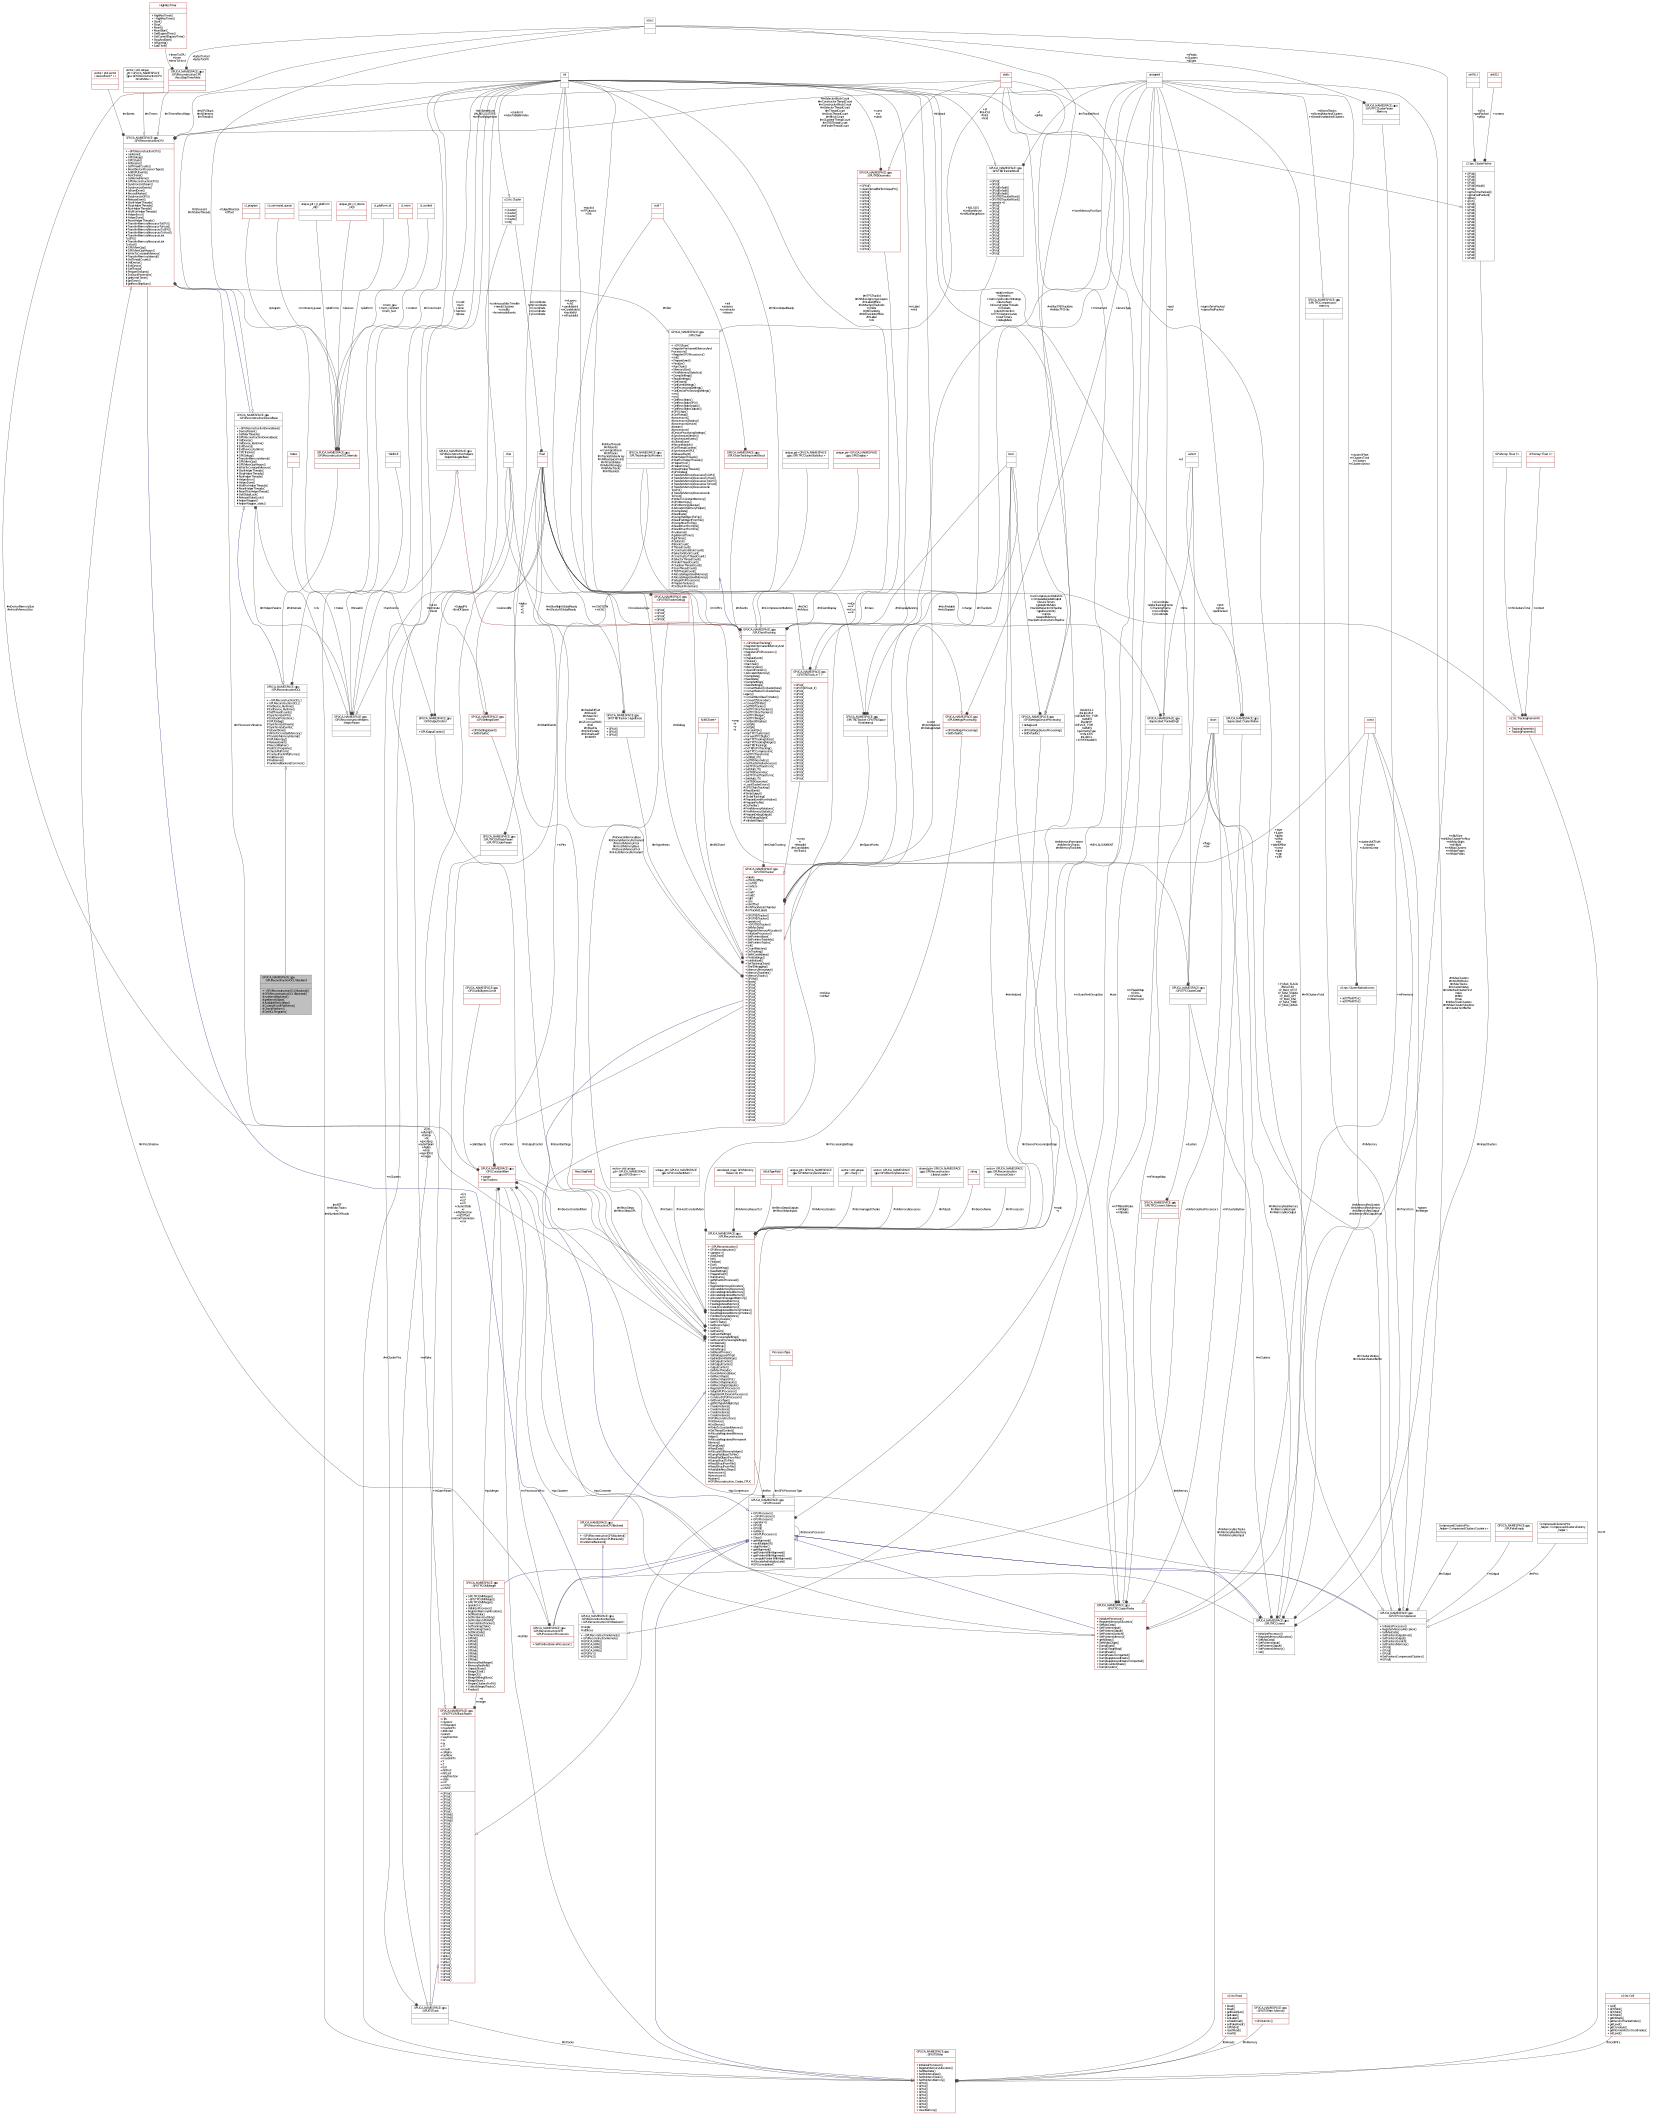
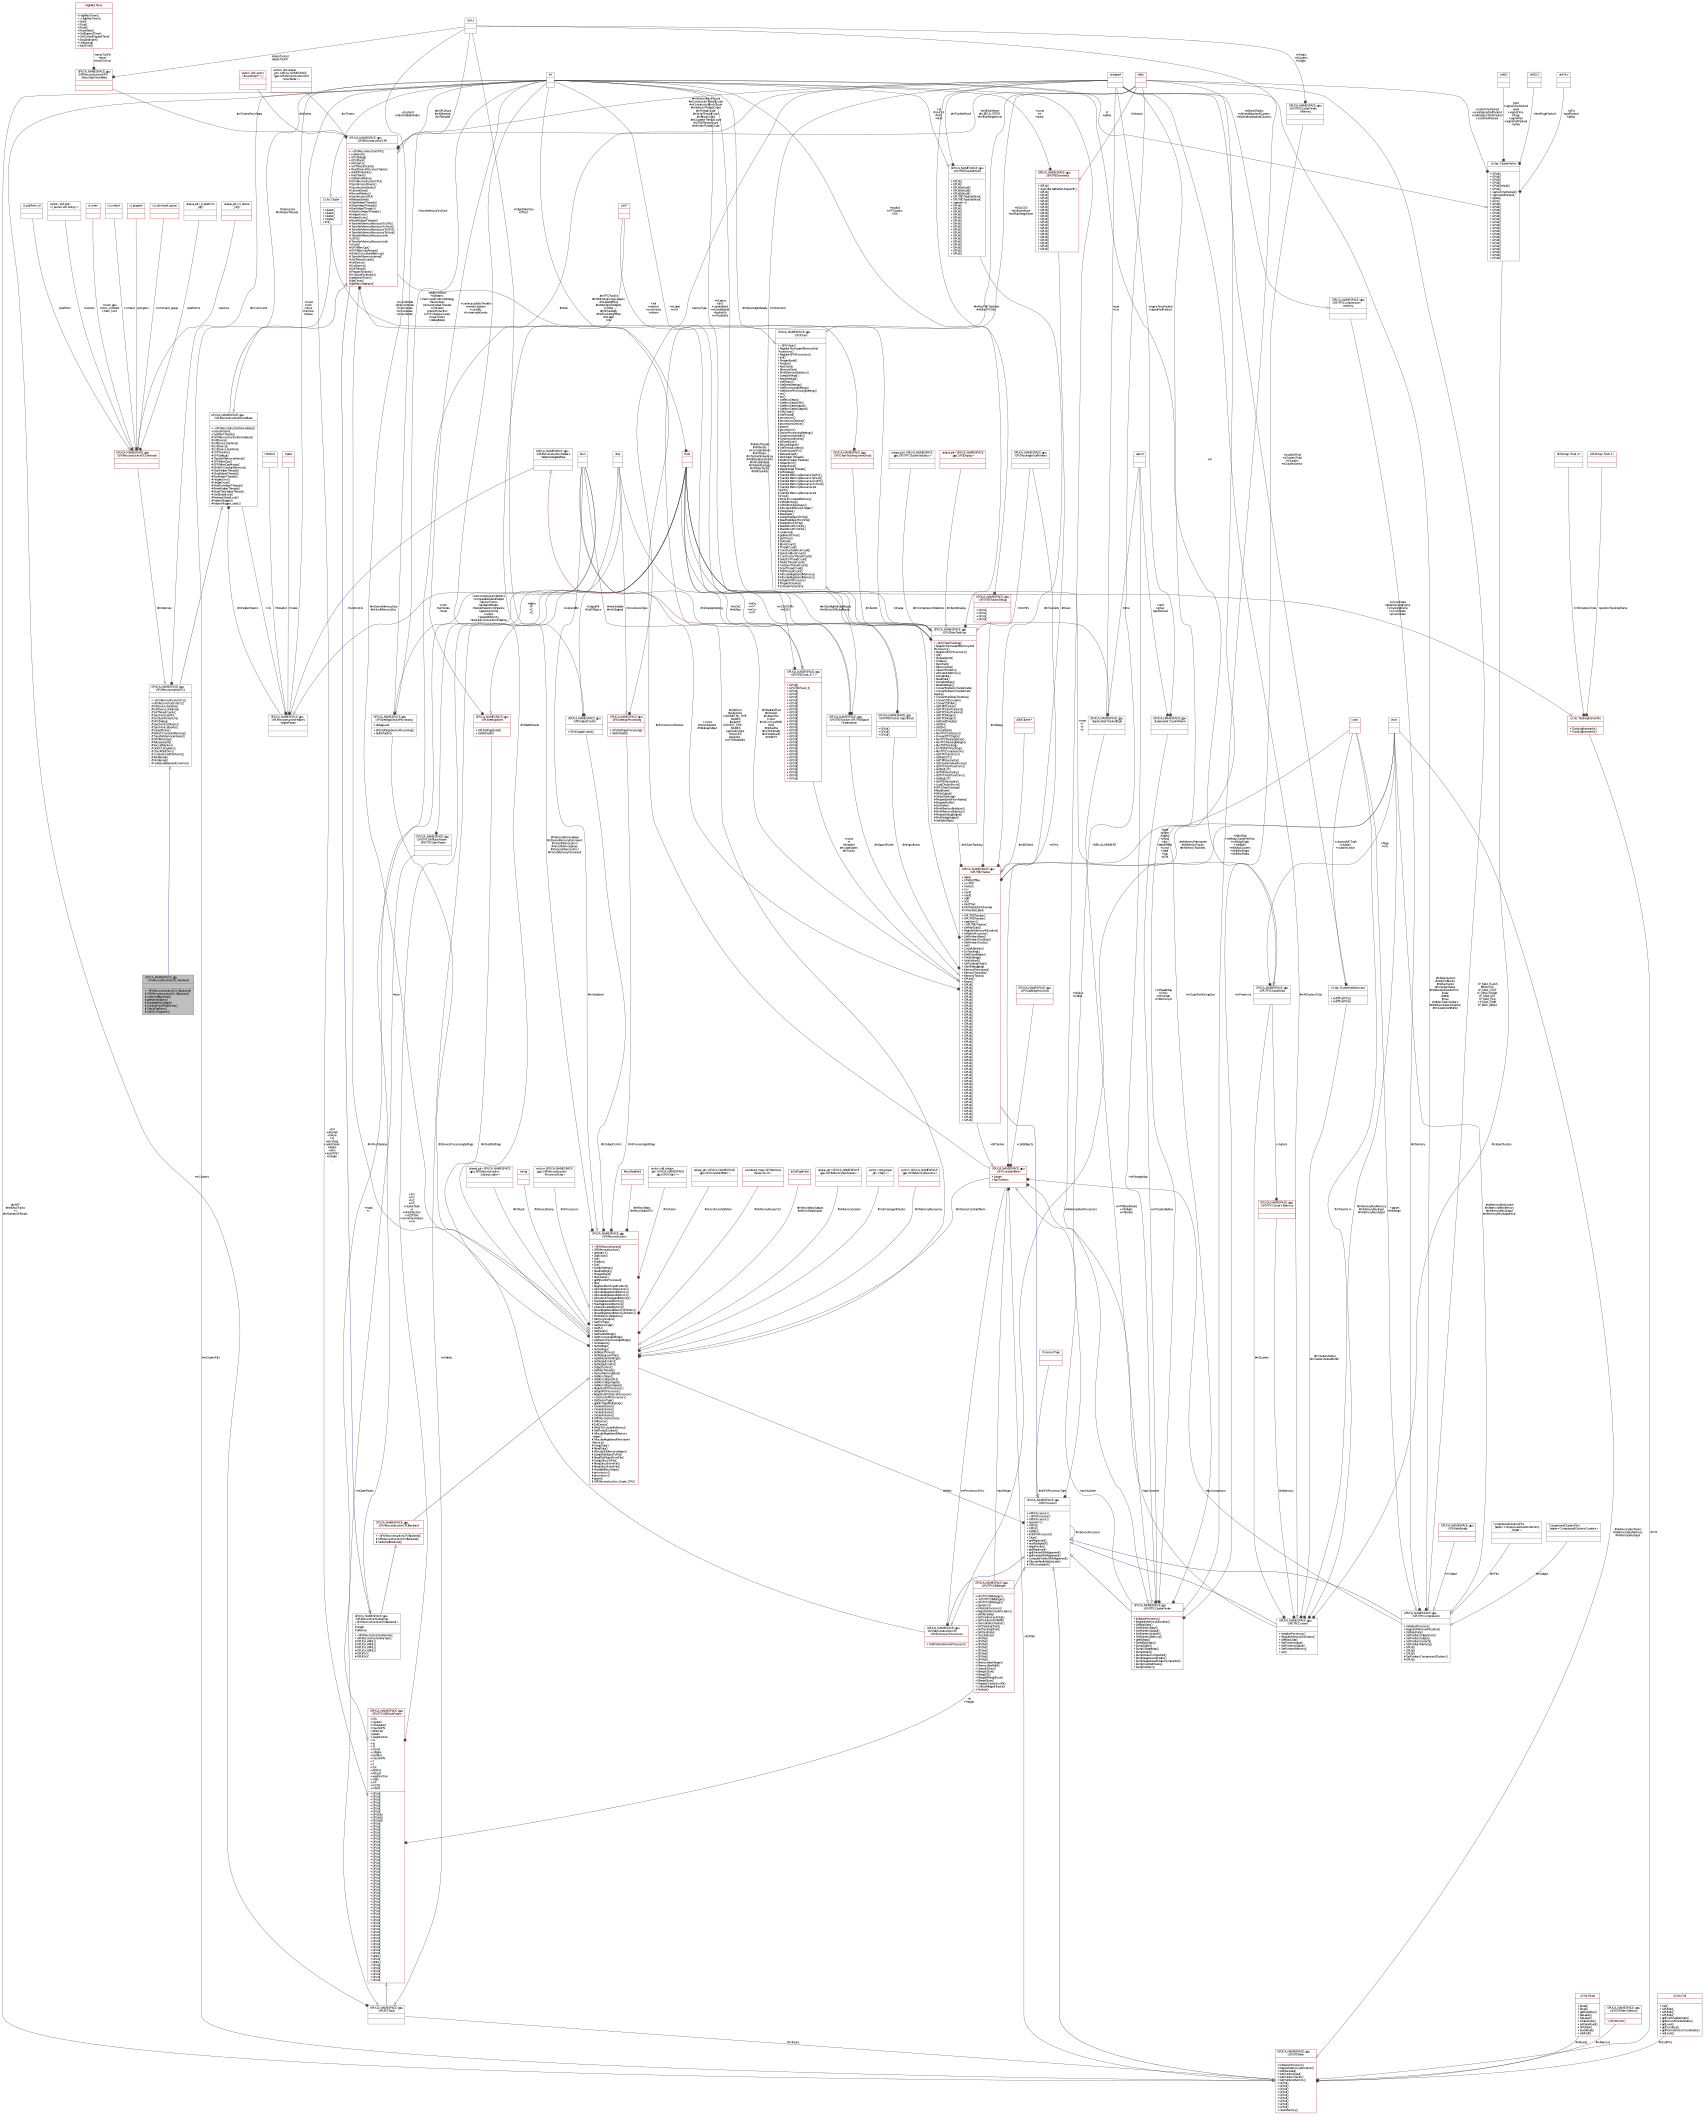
node "uint8_t": added
edge "static" -> "o2::tpc::ClusterNative": added, label "+scaleTimePacked +scaleSigmaPadPacked +scaleSigmaTimePacked +scalePadPacked"
edge "uint32_t" -> "o2::tpc::ClusterNative": label " +context" -> " +timeFlagsPacked"
node "vector< std::pair<": added
edge "GPUArray< float, 2 >" -> "o2::its::TrackingFrameInfo": label " +context" -> " +positionTrackingFrame"
node "o2::its::Cell": text "+ getNSteps()" -> "+ getFirstTrackletIndex()"
node "o2::its::Road": text "+ maxN()" -> "+ addCell()"
